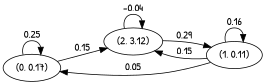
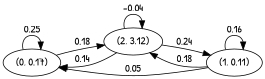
edge "(2, 3.12)" -> "(1, 0.11)": label "0.29" -> "0.24"
edge "(0, 0.17)" -> "(2, 3.12)": label "0.15" -> "0.18"
edge "(1, 0.11)" -> "(2, 3.12)": label "0.15" -> "0.18"
edge "(2, 3.12)" -> "(0, 0.17)": added, label "0.14"
